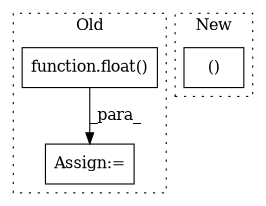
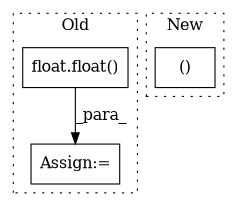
node "function.float()": label "function.float()" -> "float.float()"
